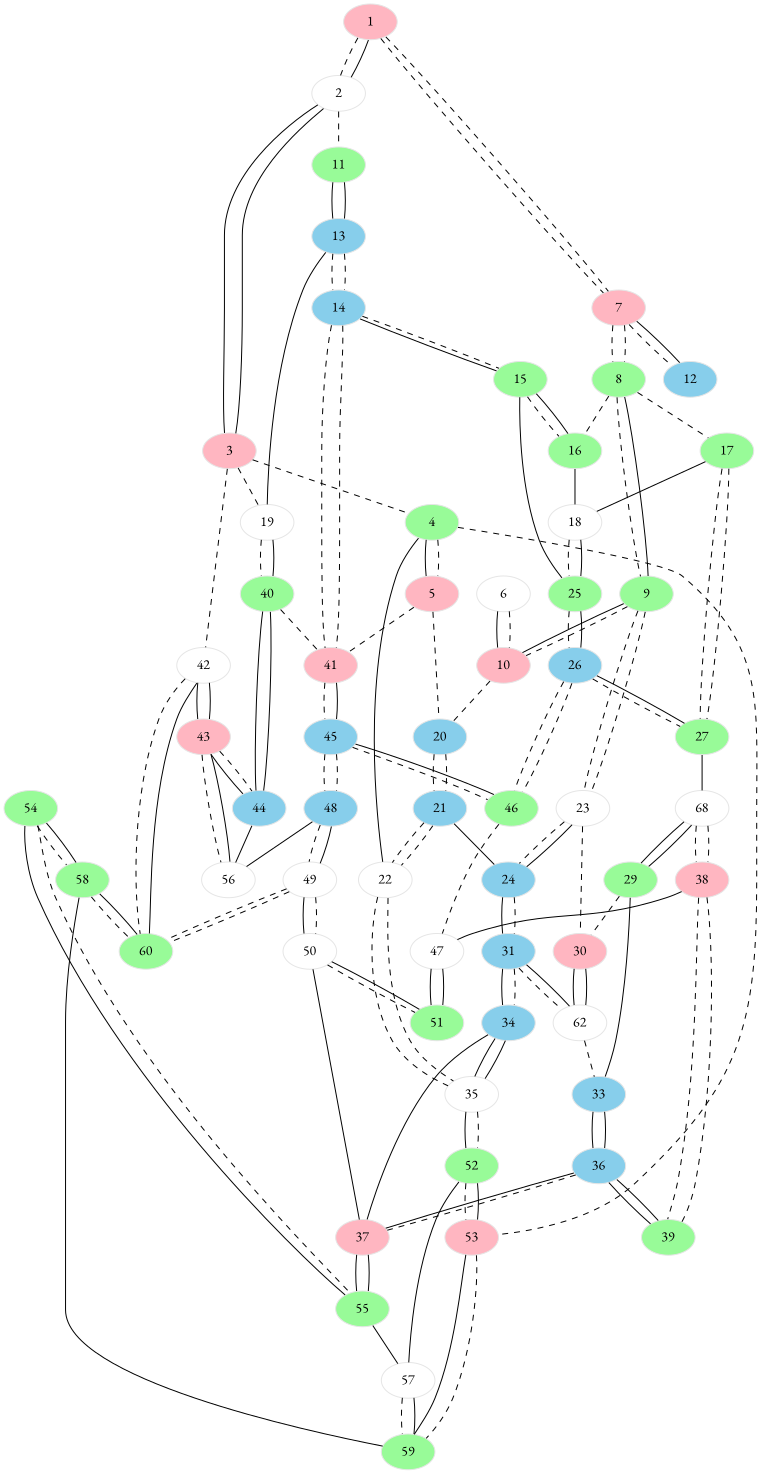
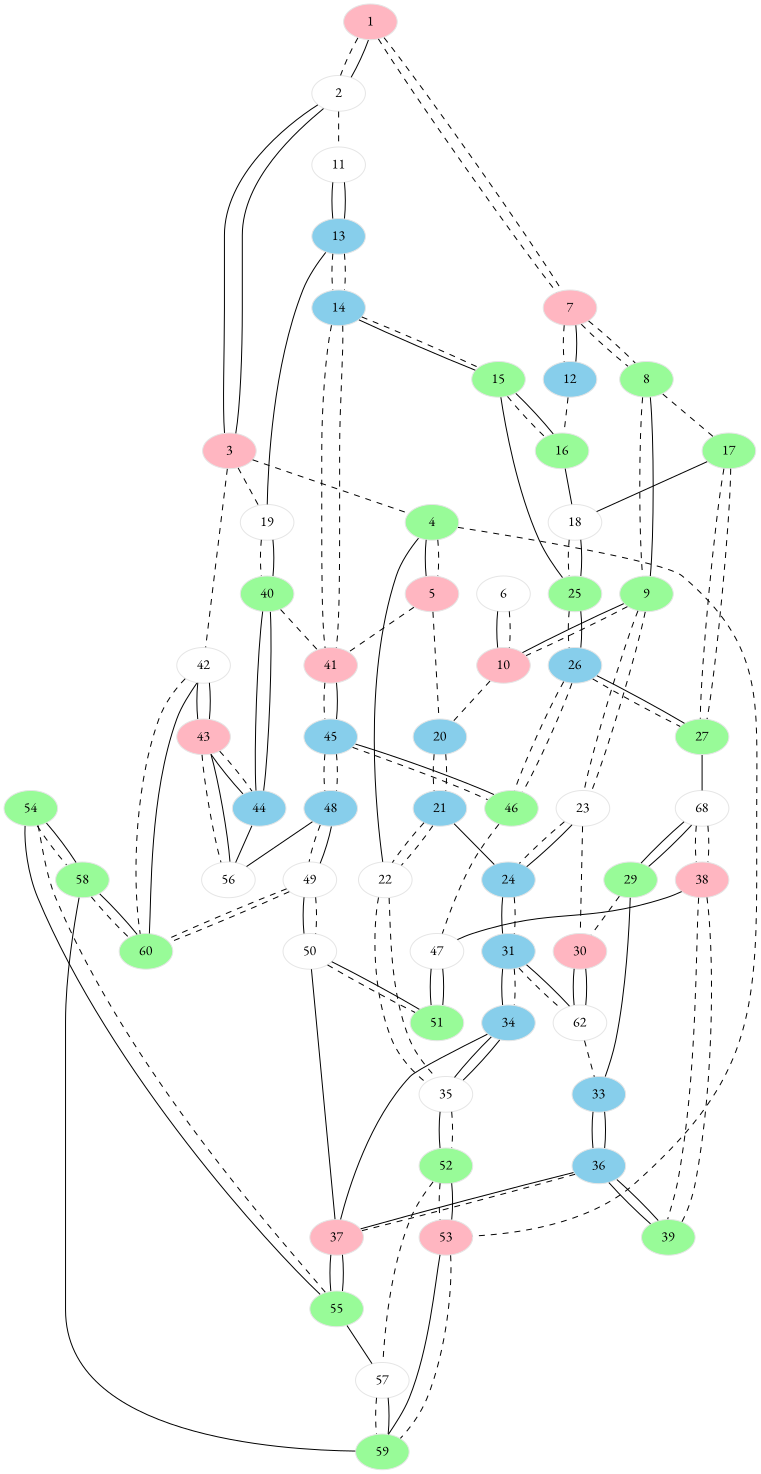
node "11": fillcolor palegreen -> white
edge "8" -- "16": now "12" -- "16"
edge "52" -- "57": style solid -> dashed
